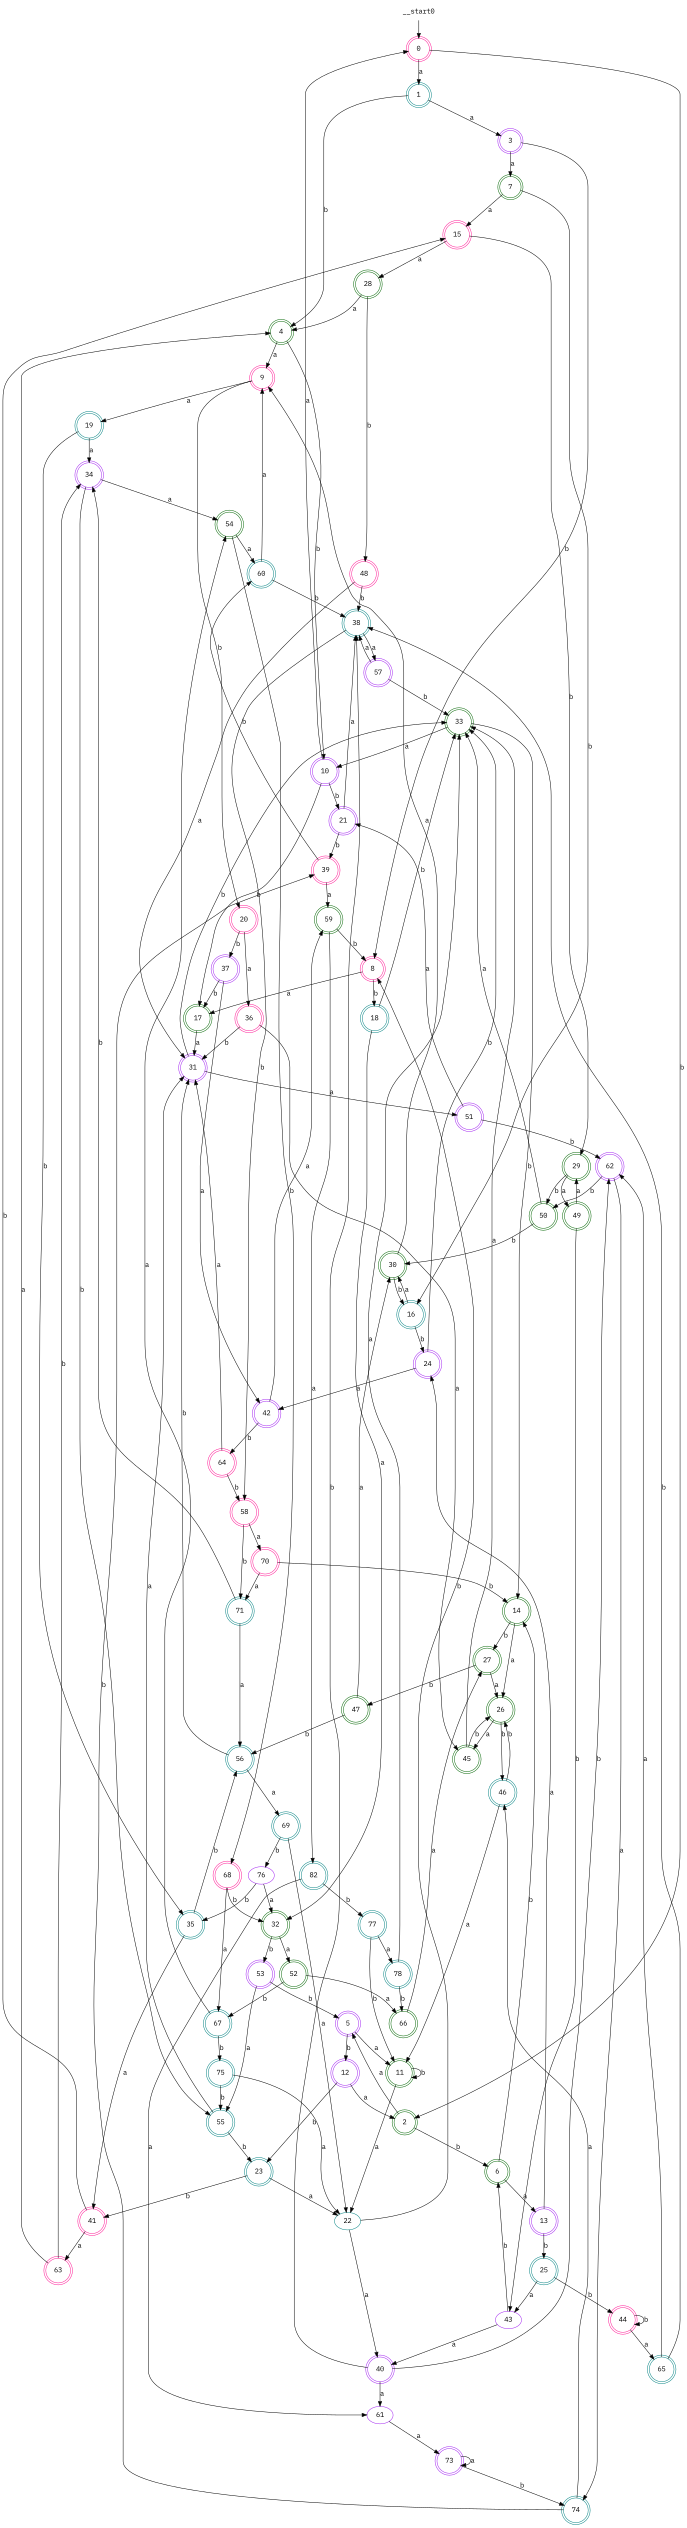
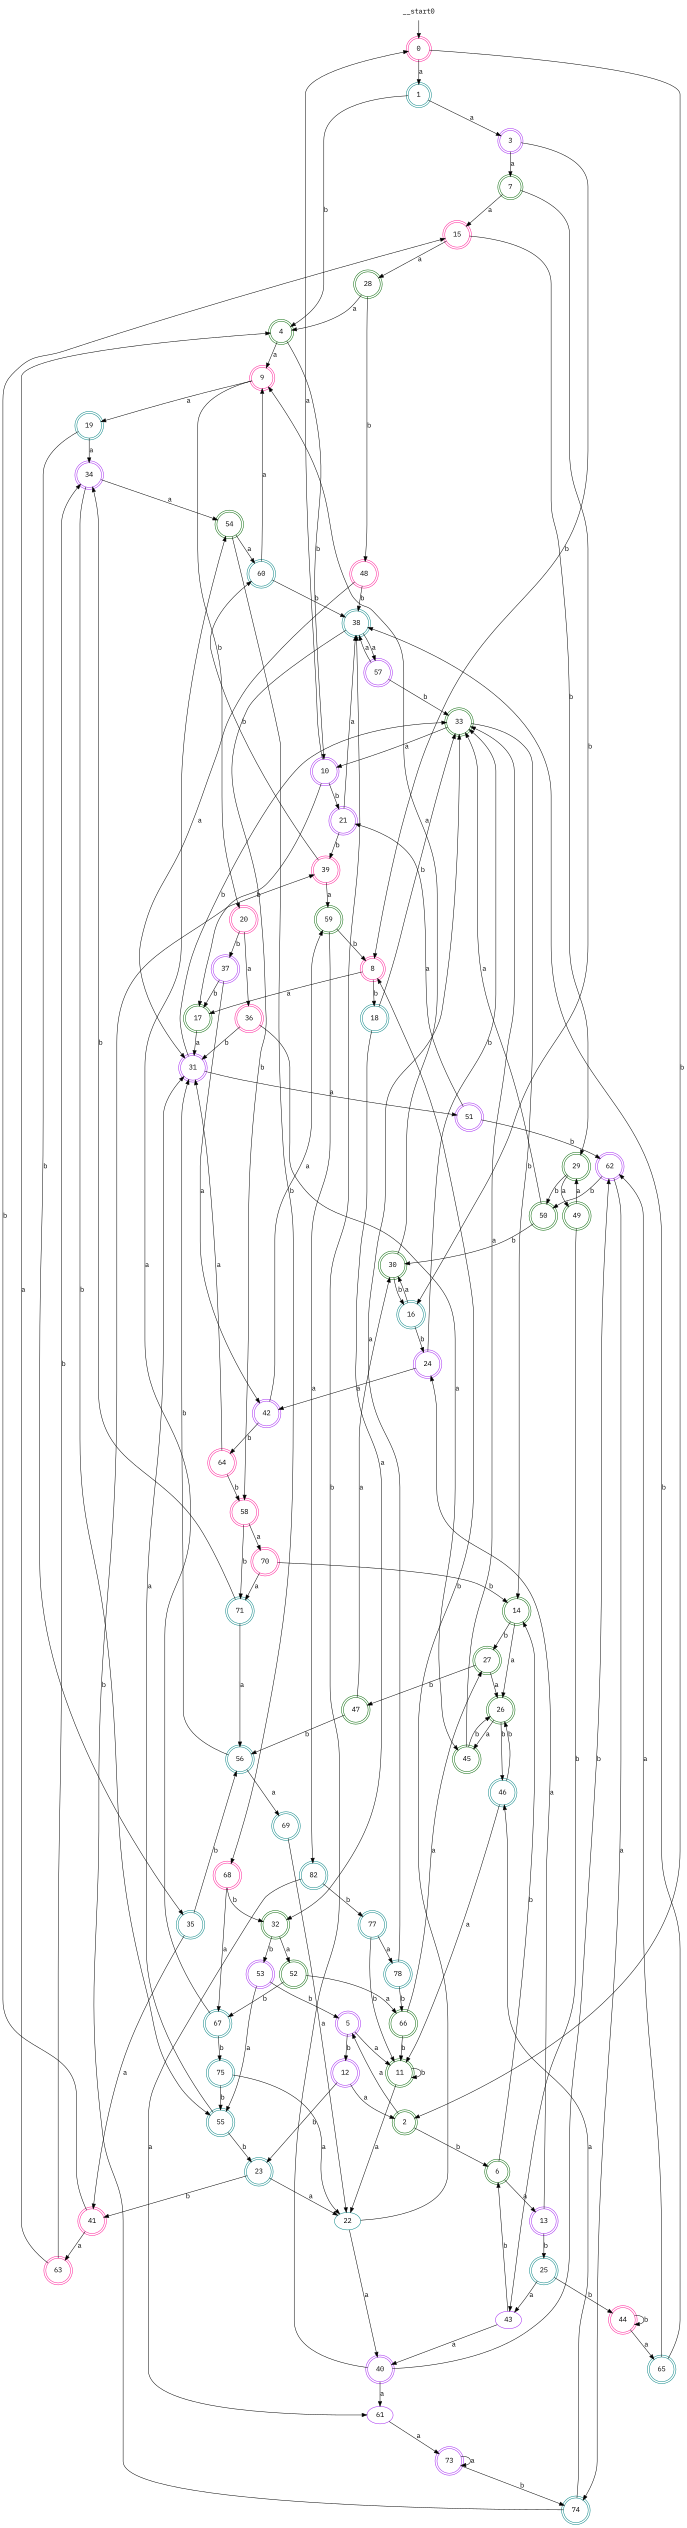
node "76": removed
edge "66" -> "11": added, label "b"
